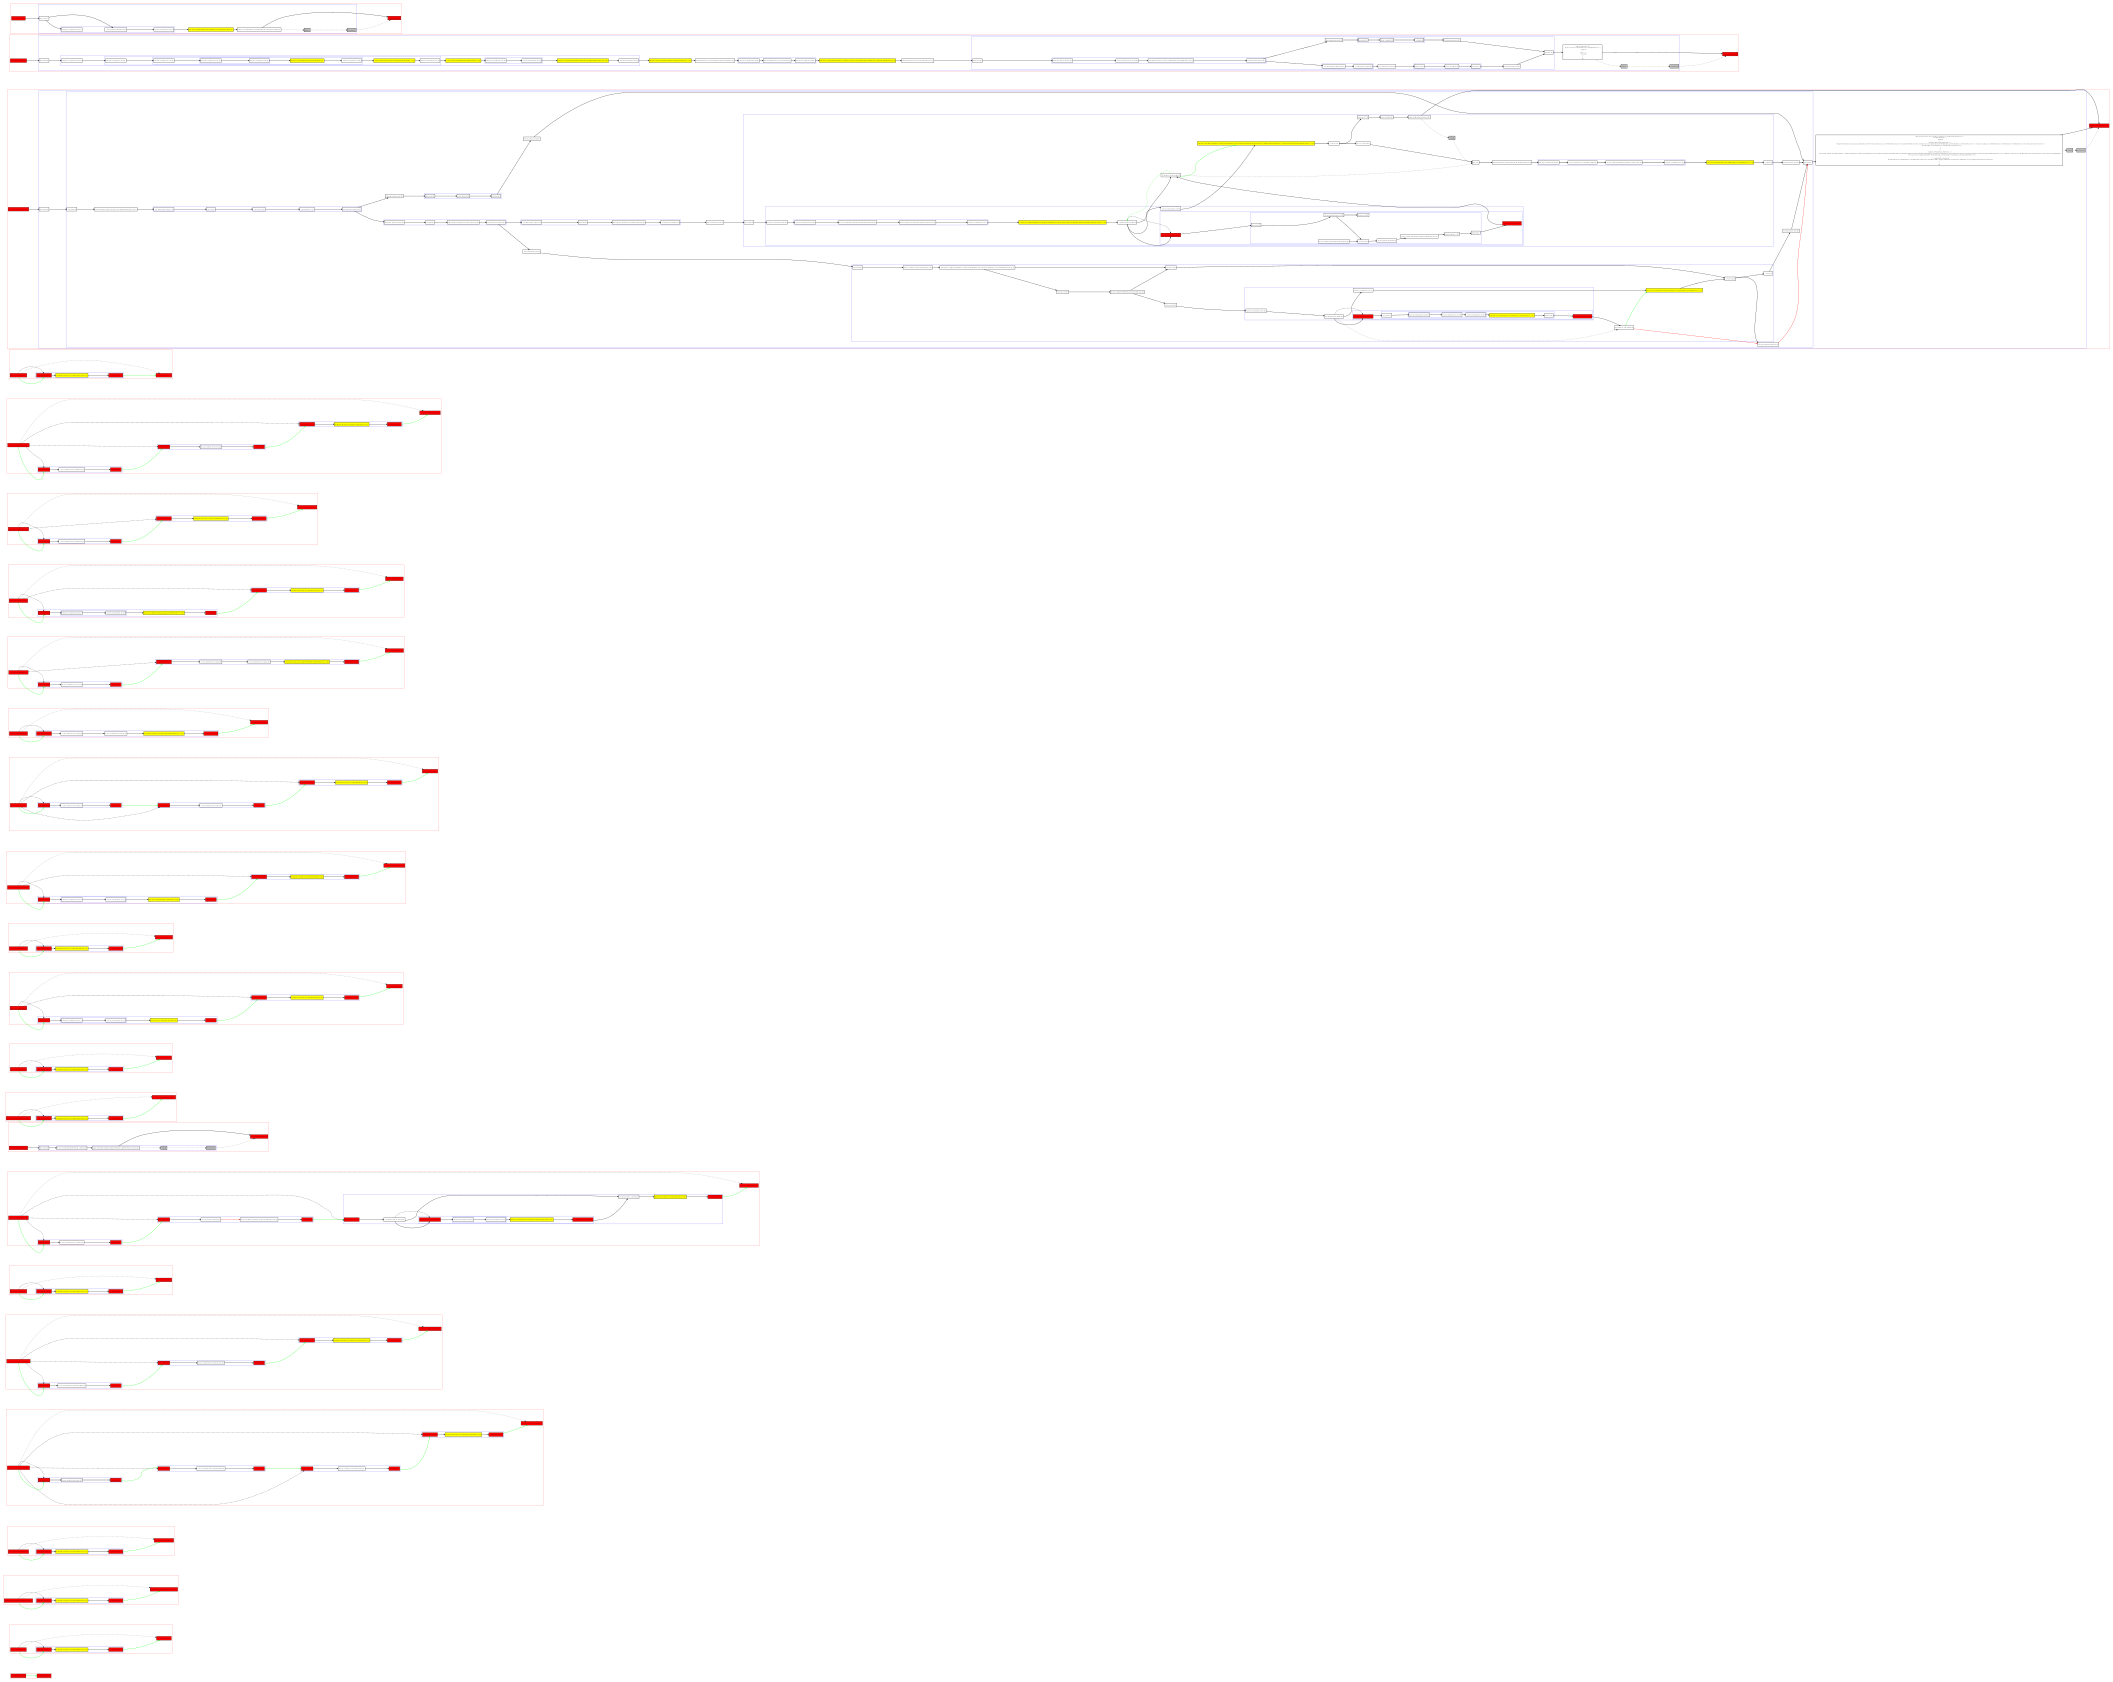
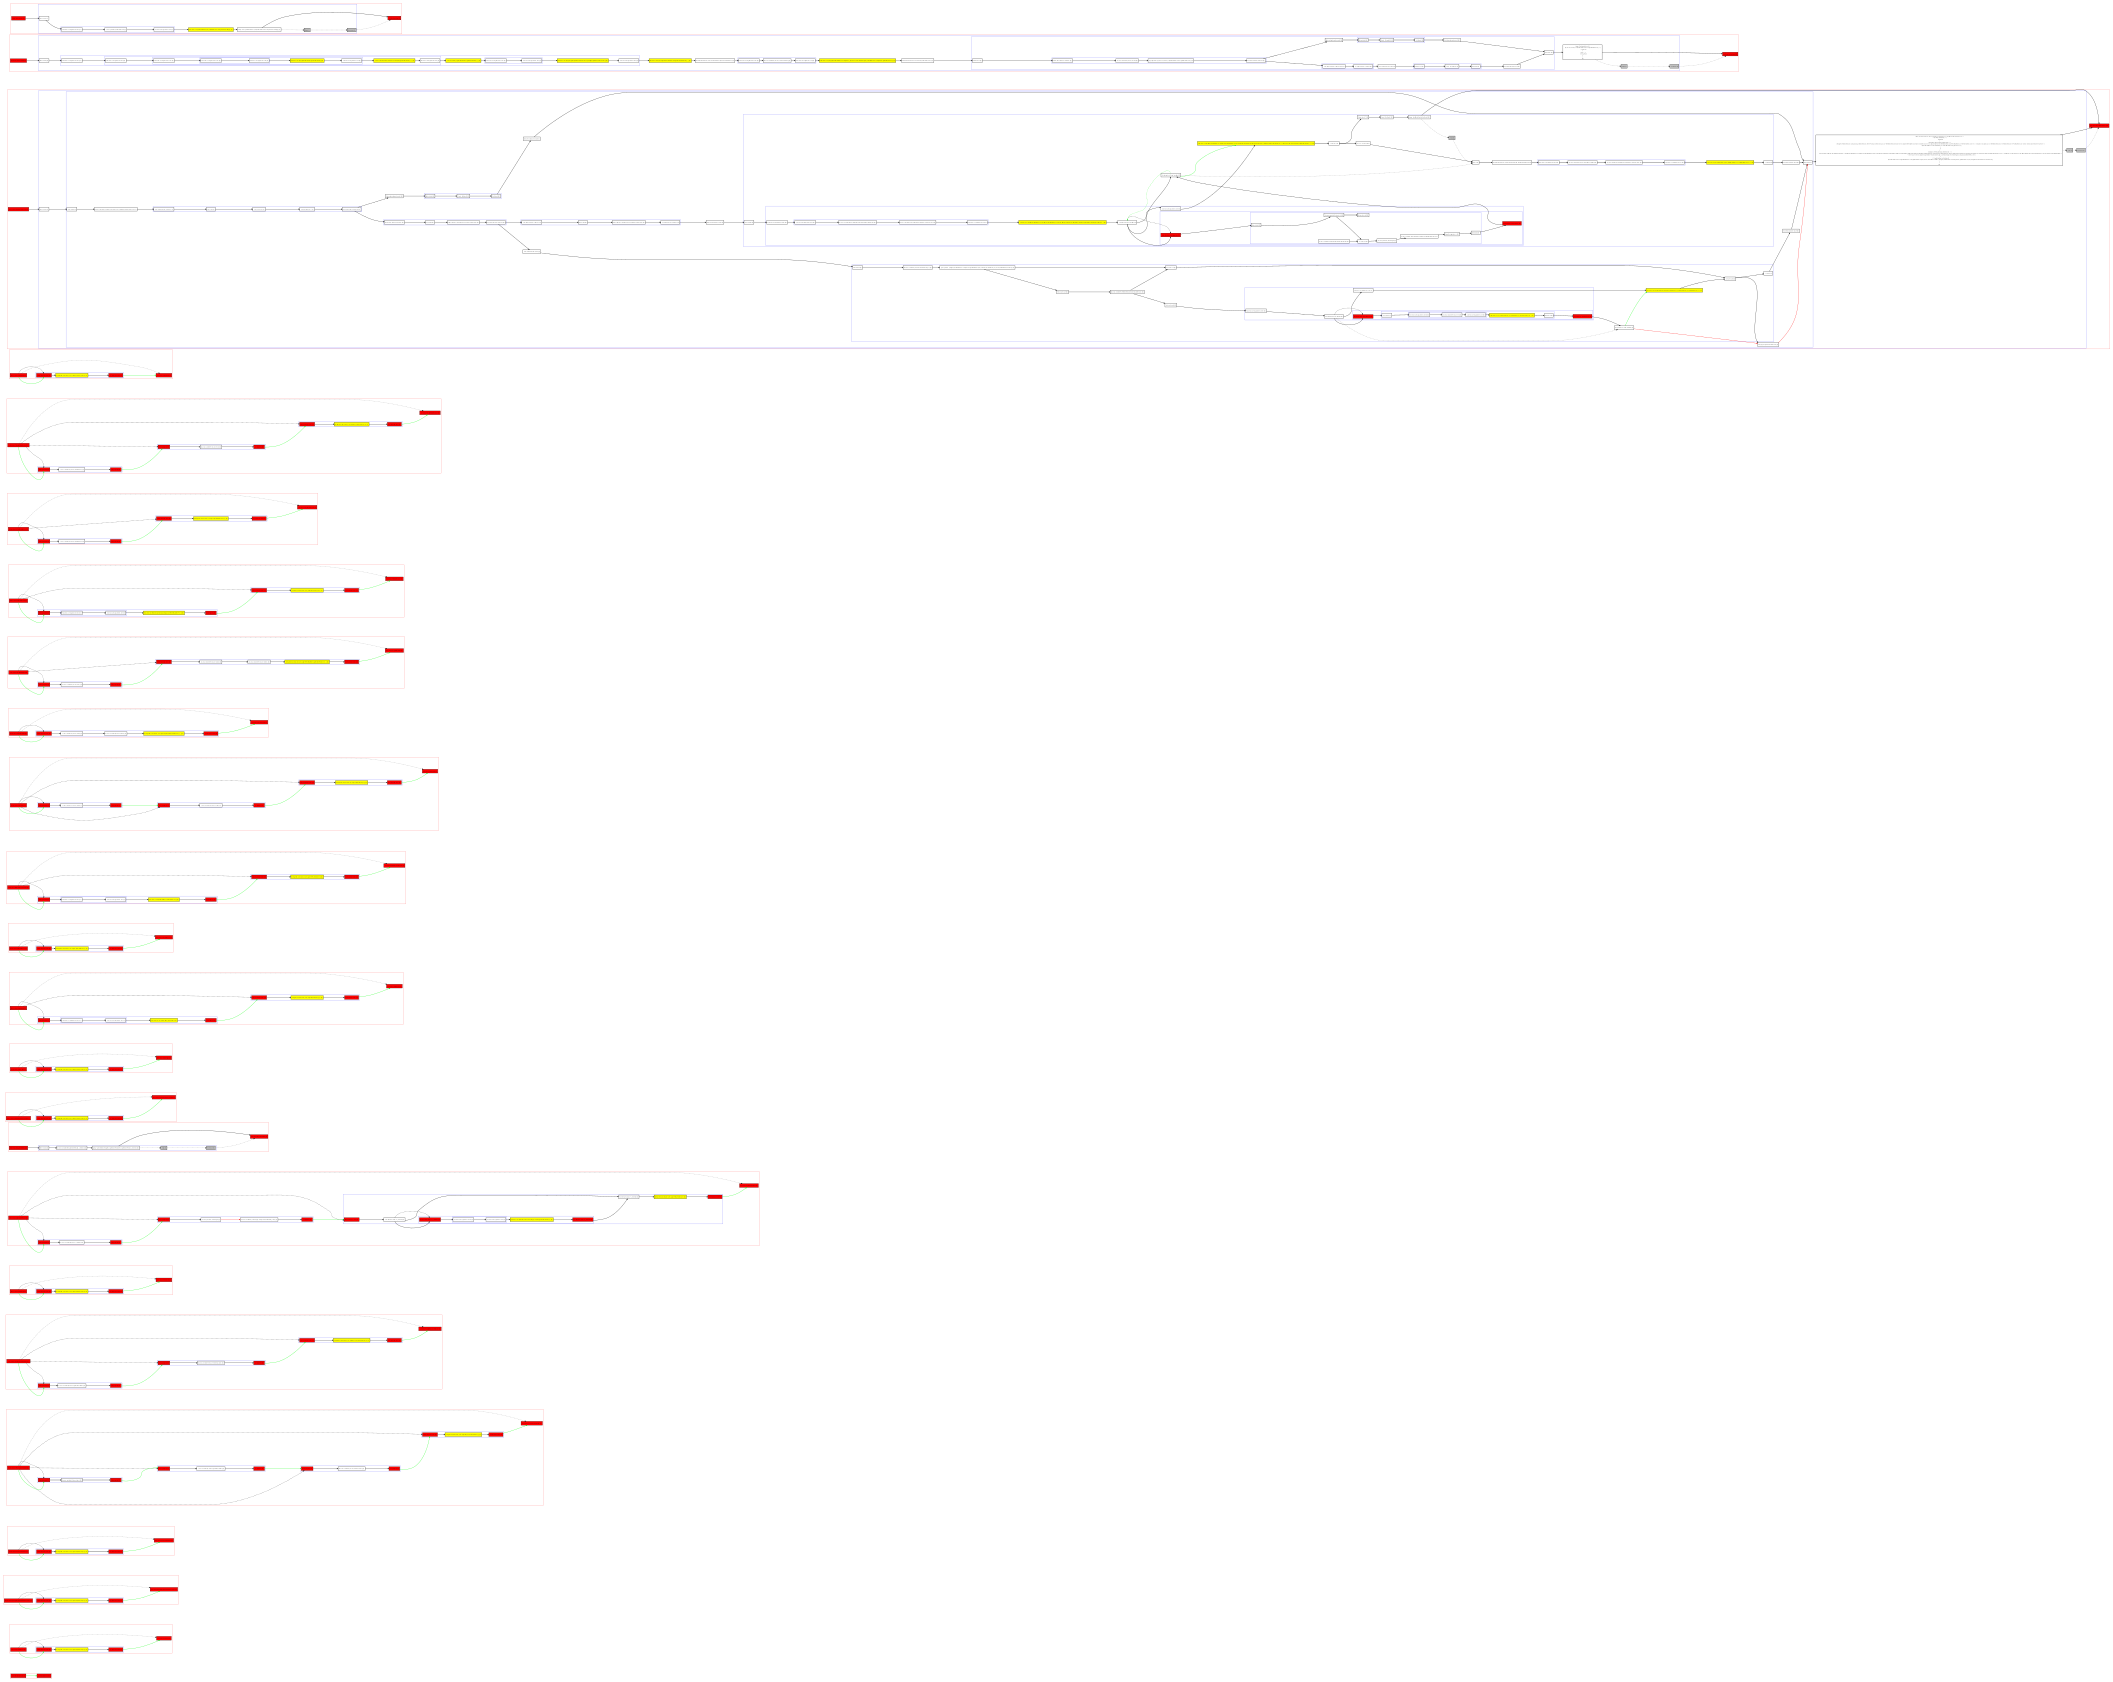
edge "Enter block [2]" -> "Access qualifier /FirModifierList [2]": now "Function call arguments enter [2]" -> "Access qualifier /FirModifierList [2]"
